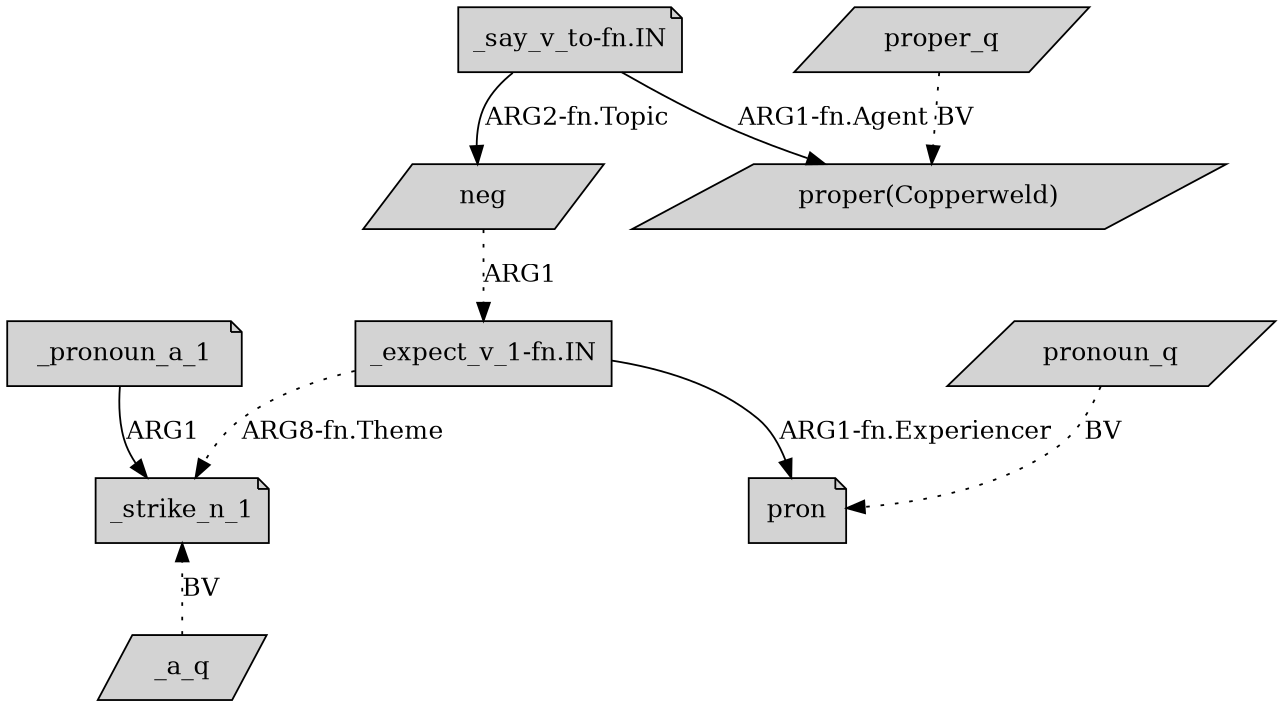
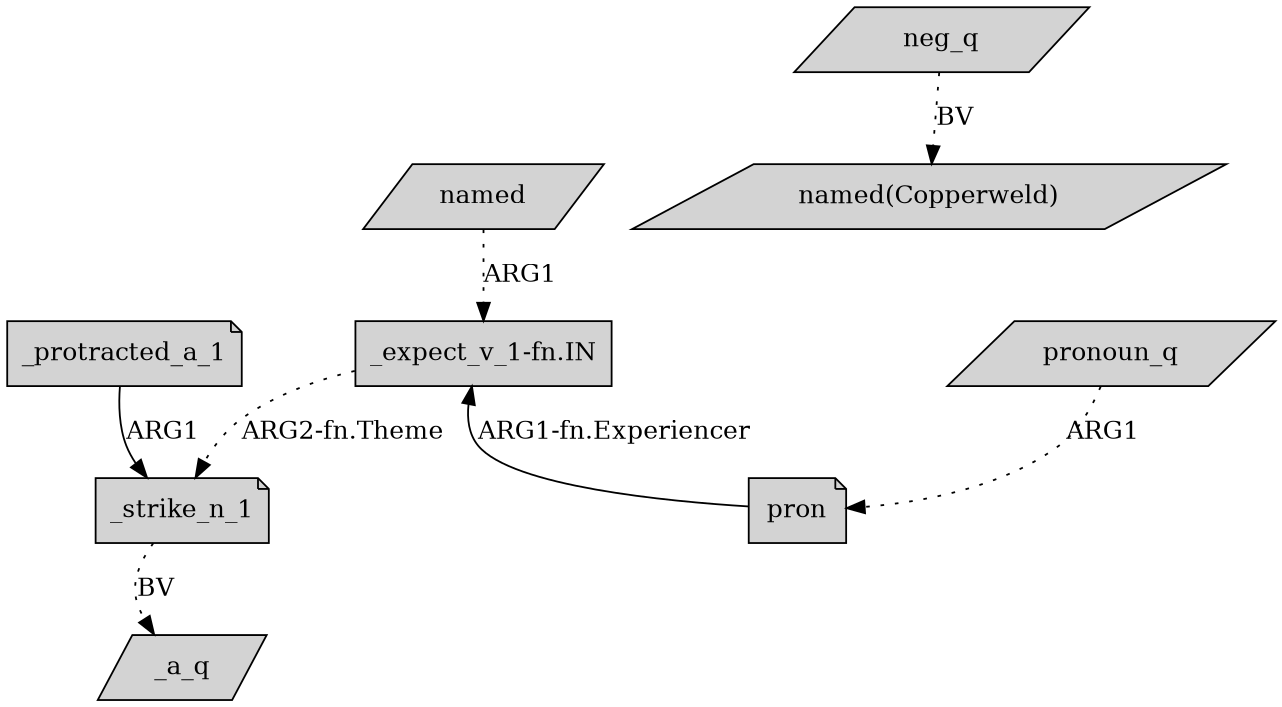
node "_say_v_to-fn.IN": removed
node "proper_q": label "proper_q" -> "neg_q"
node "neg": label "neg" -> "named"
node "proper(Copperweld)": label "proper(Copperweld)" -> "named(Copperweld)"
node "_pronoun_a_1": label "_pronoun_a_1" -> "_protracted_a_1"
edge "_expect_v_1-fn.IN" -> "pron": reversed
edge "_expect_v_1-fn.IN" -> "_strike_n_1": label "ARG8-fn.Theme" -> "ARG2-fn.Theme"
edge "pronoun_q" -> "pron": label "BV" -> "ARG1"
edge "_a_q" -> "_strike_n_1": reversed
